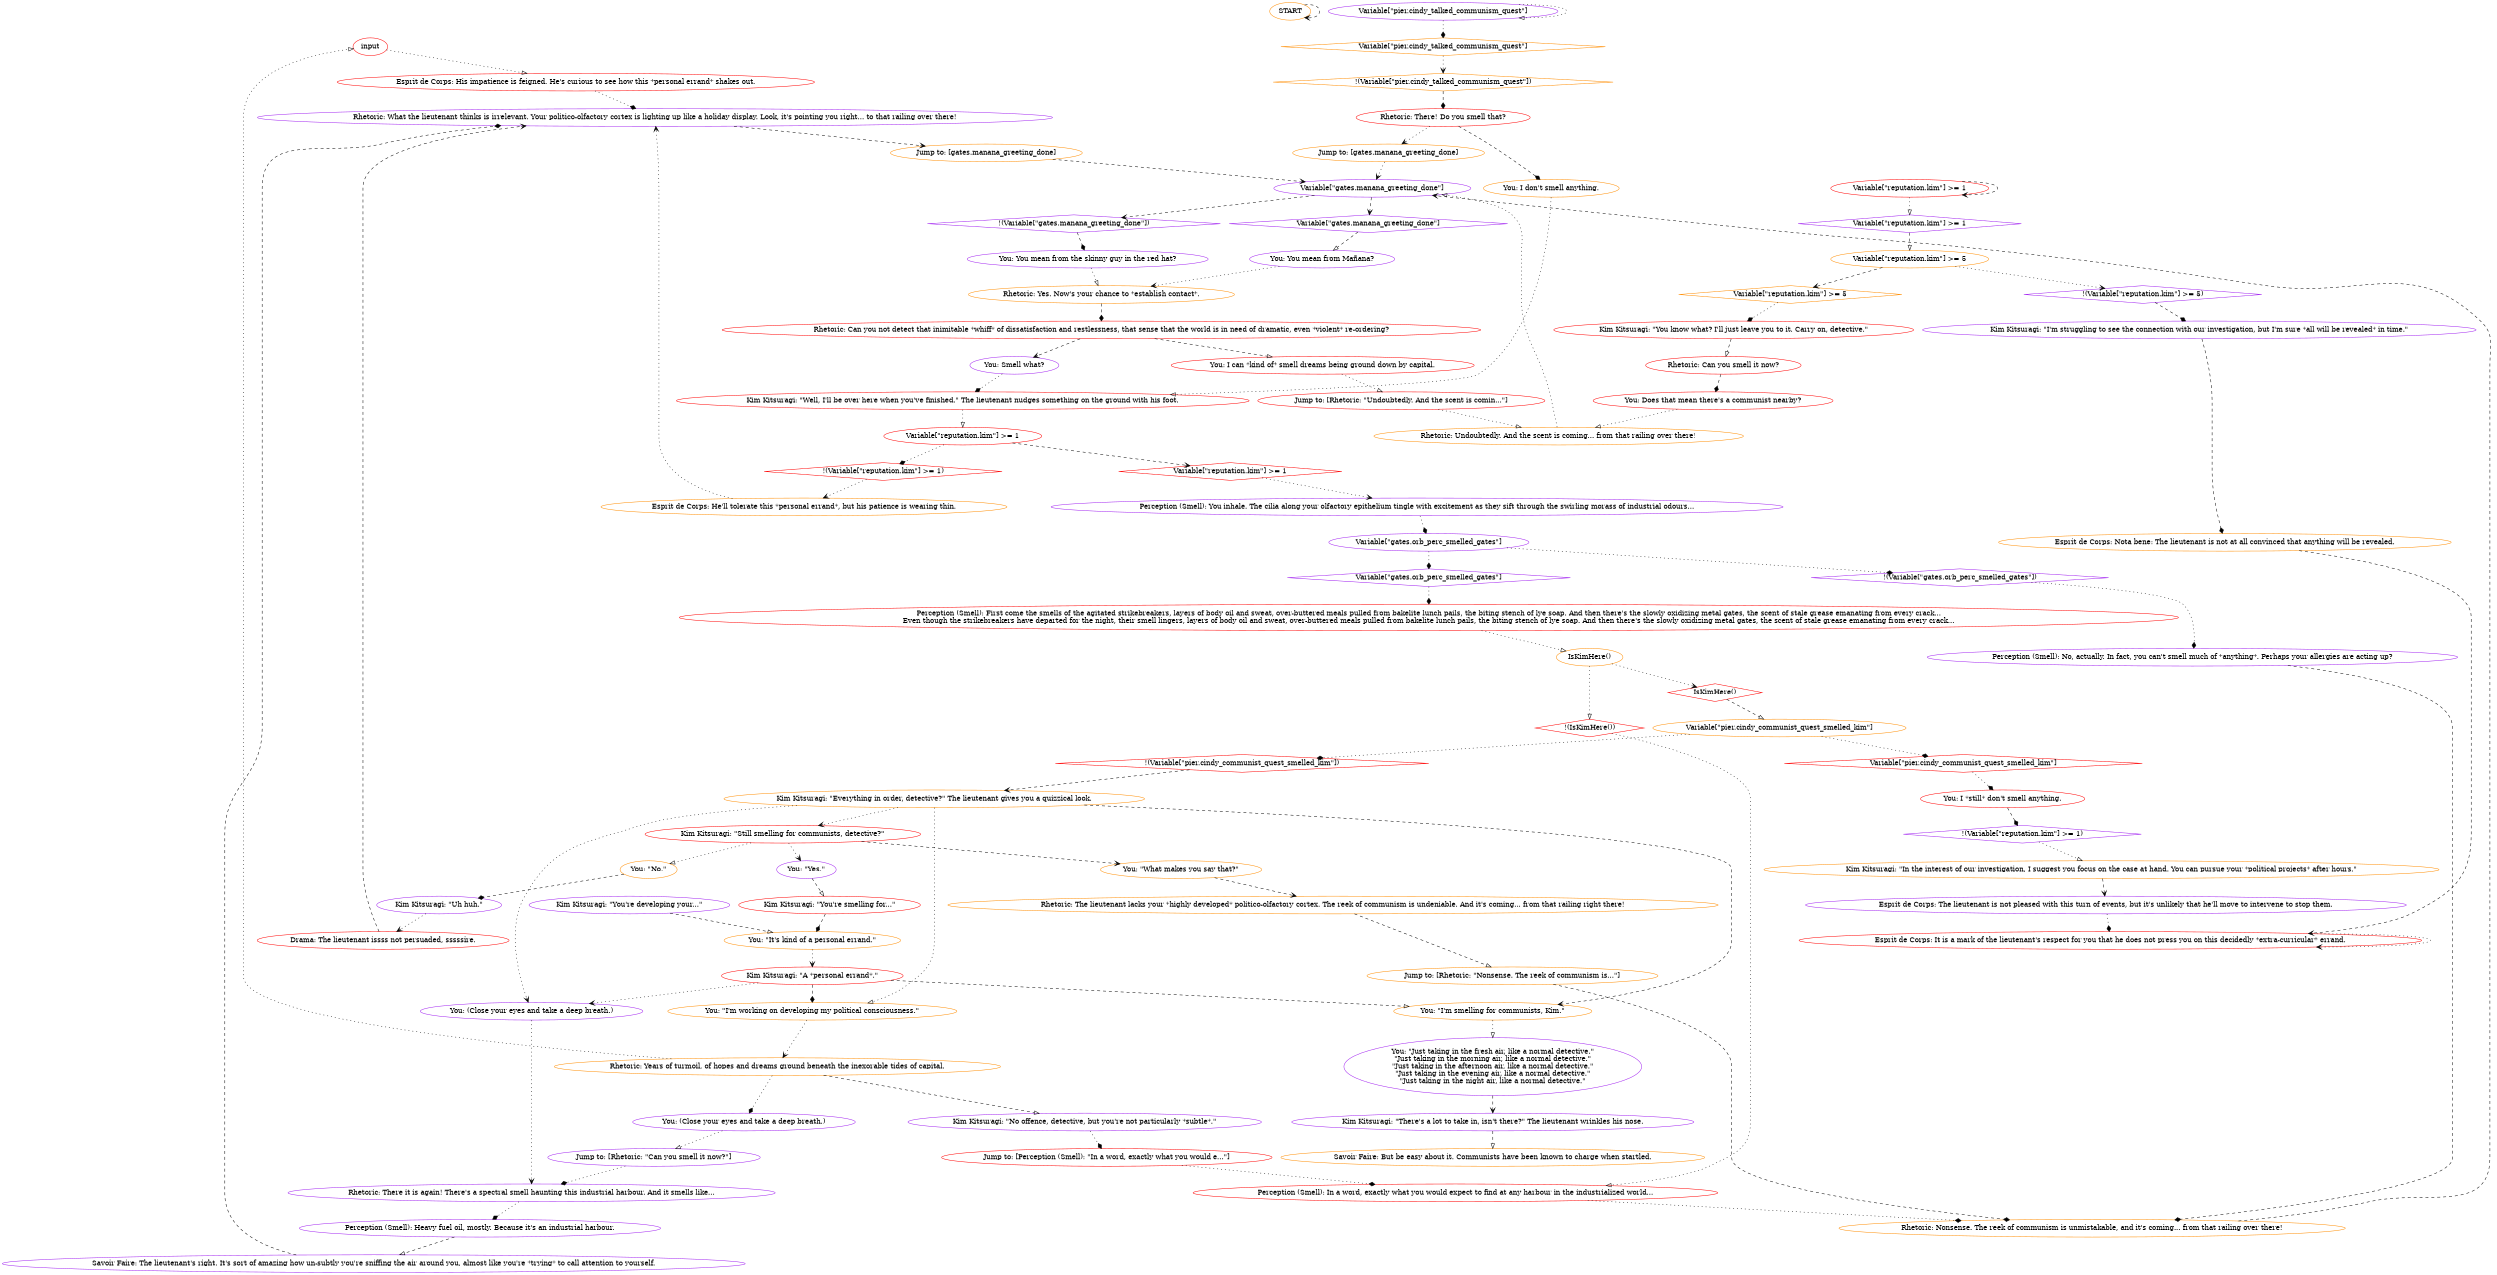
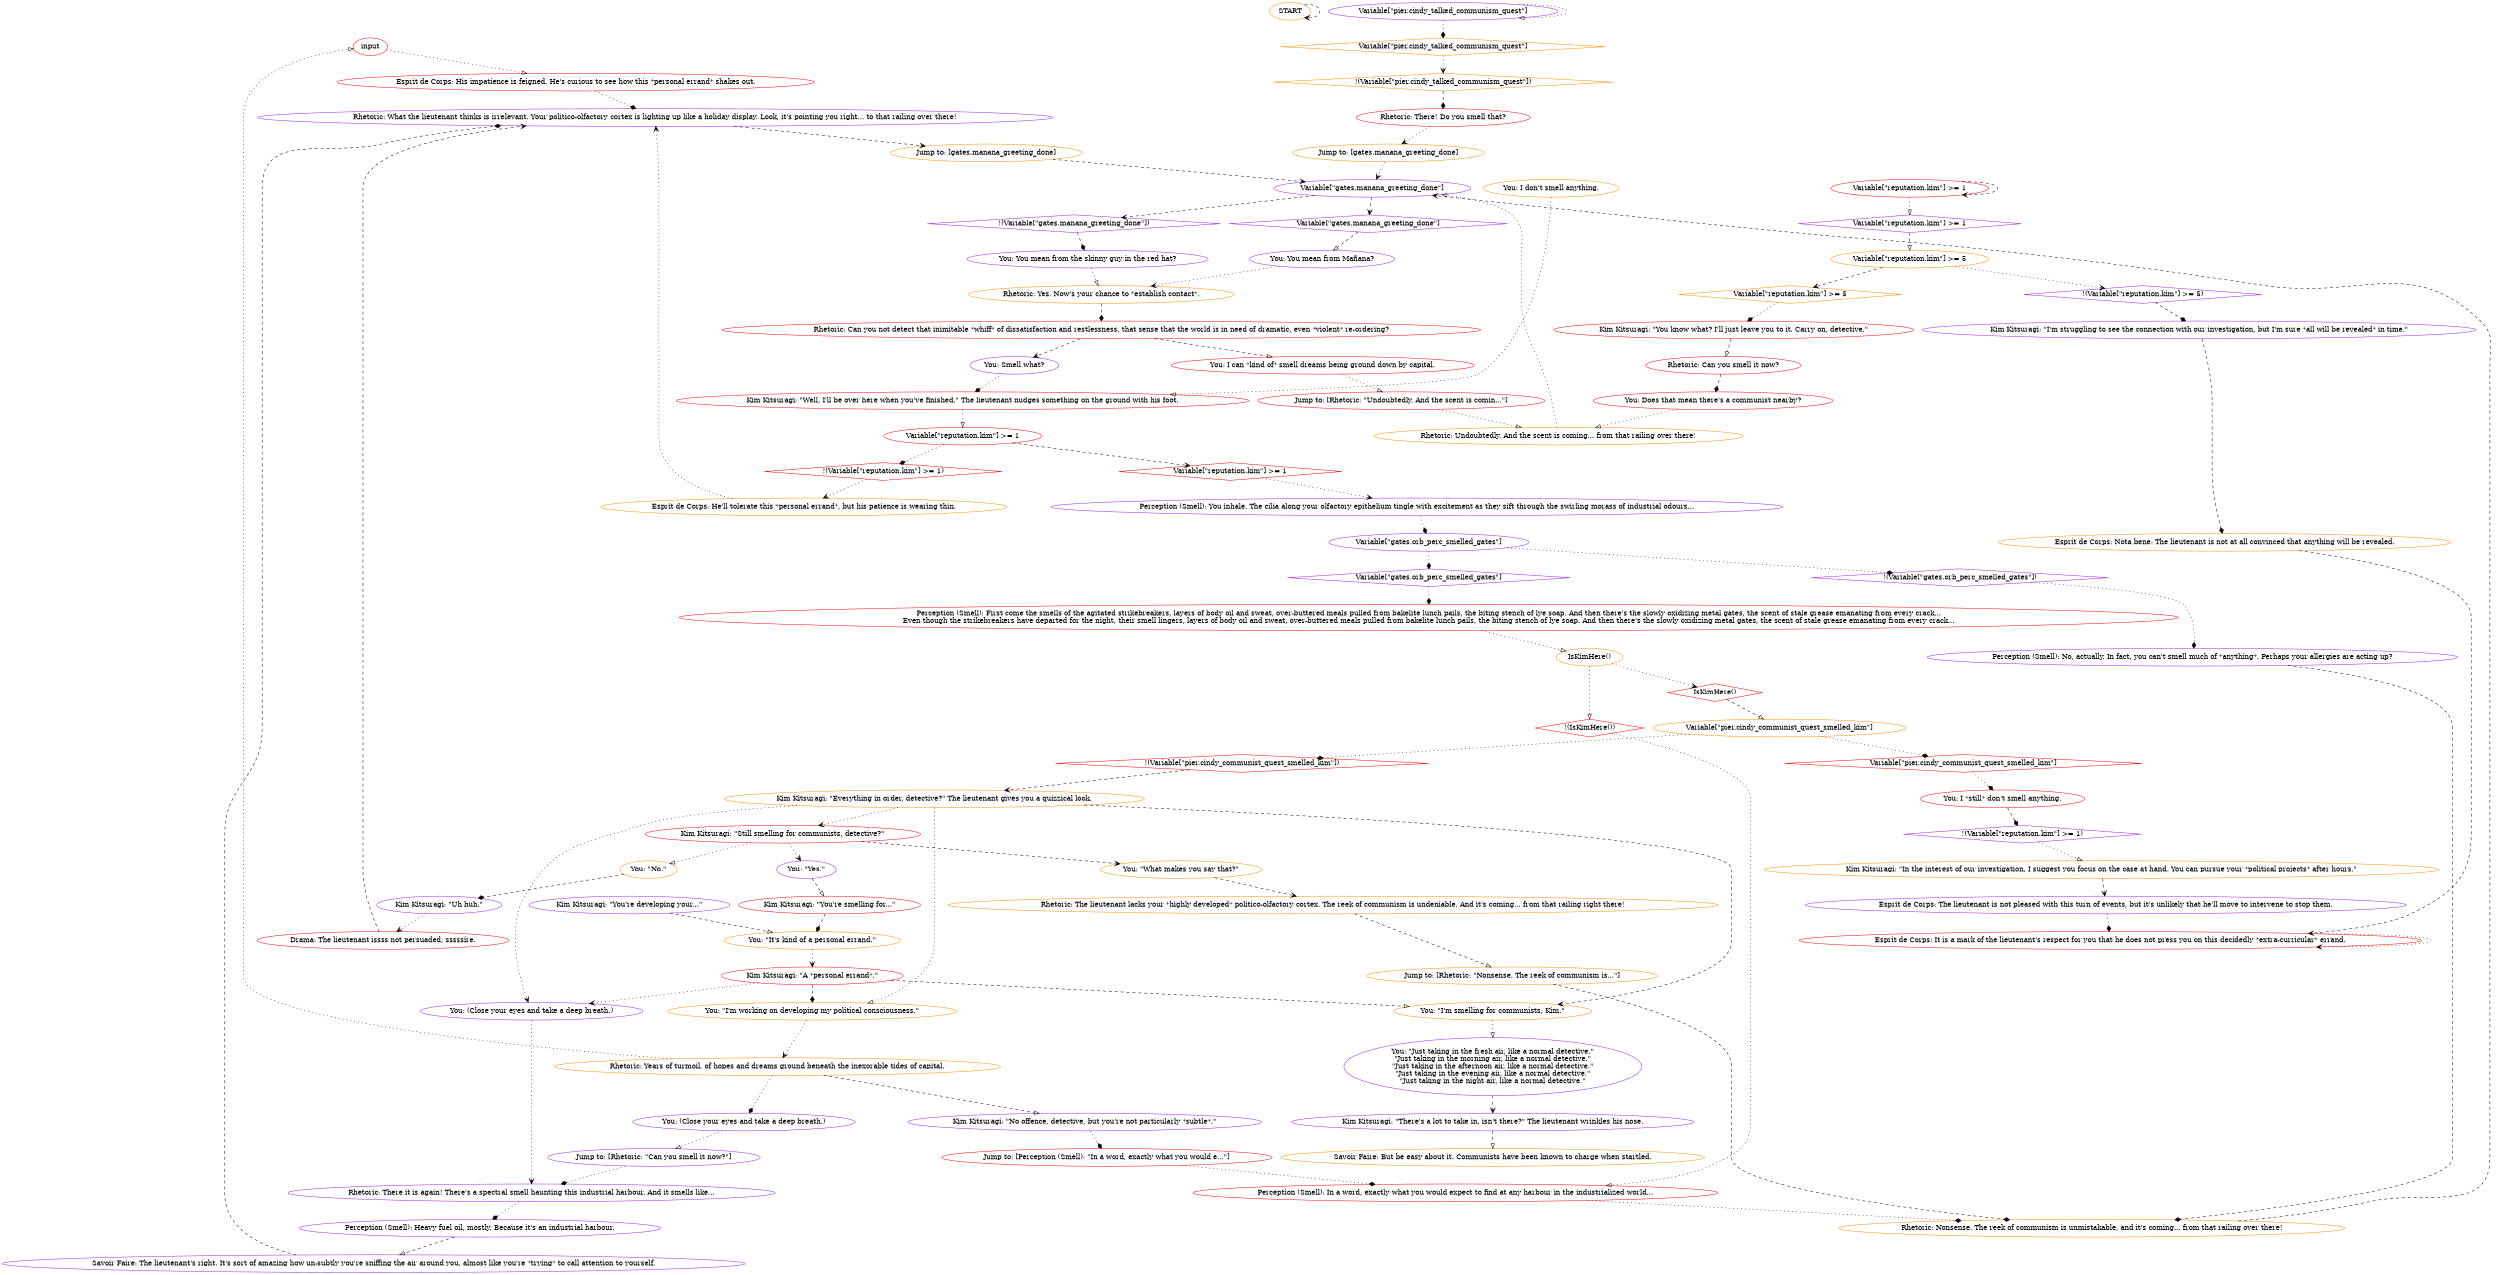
edge "Rhetoric: There! Do you smell that?" -> "You: I don't smell anything.": removed
